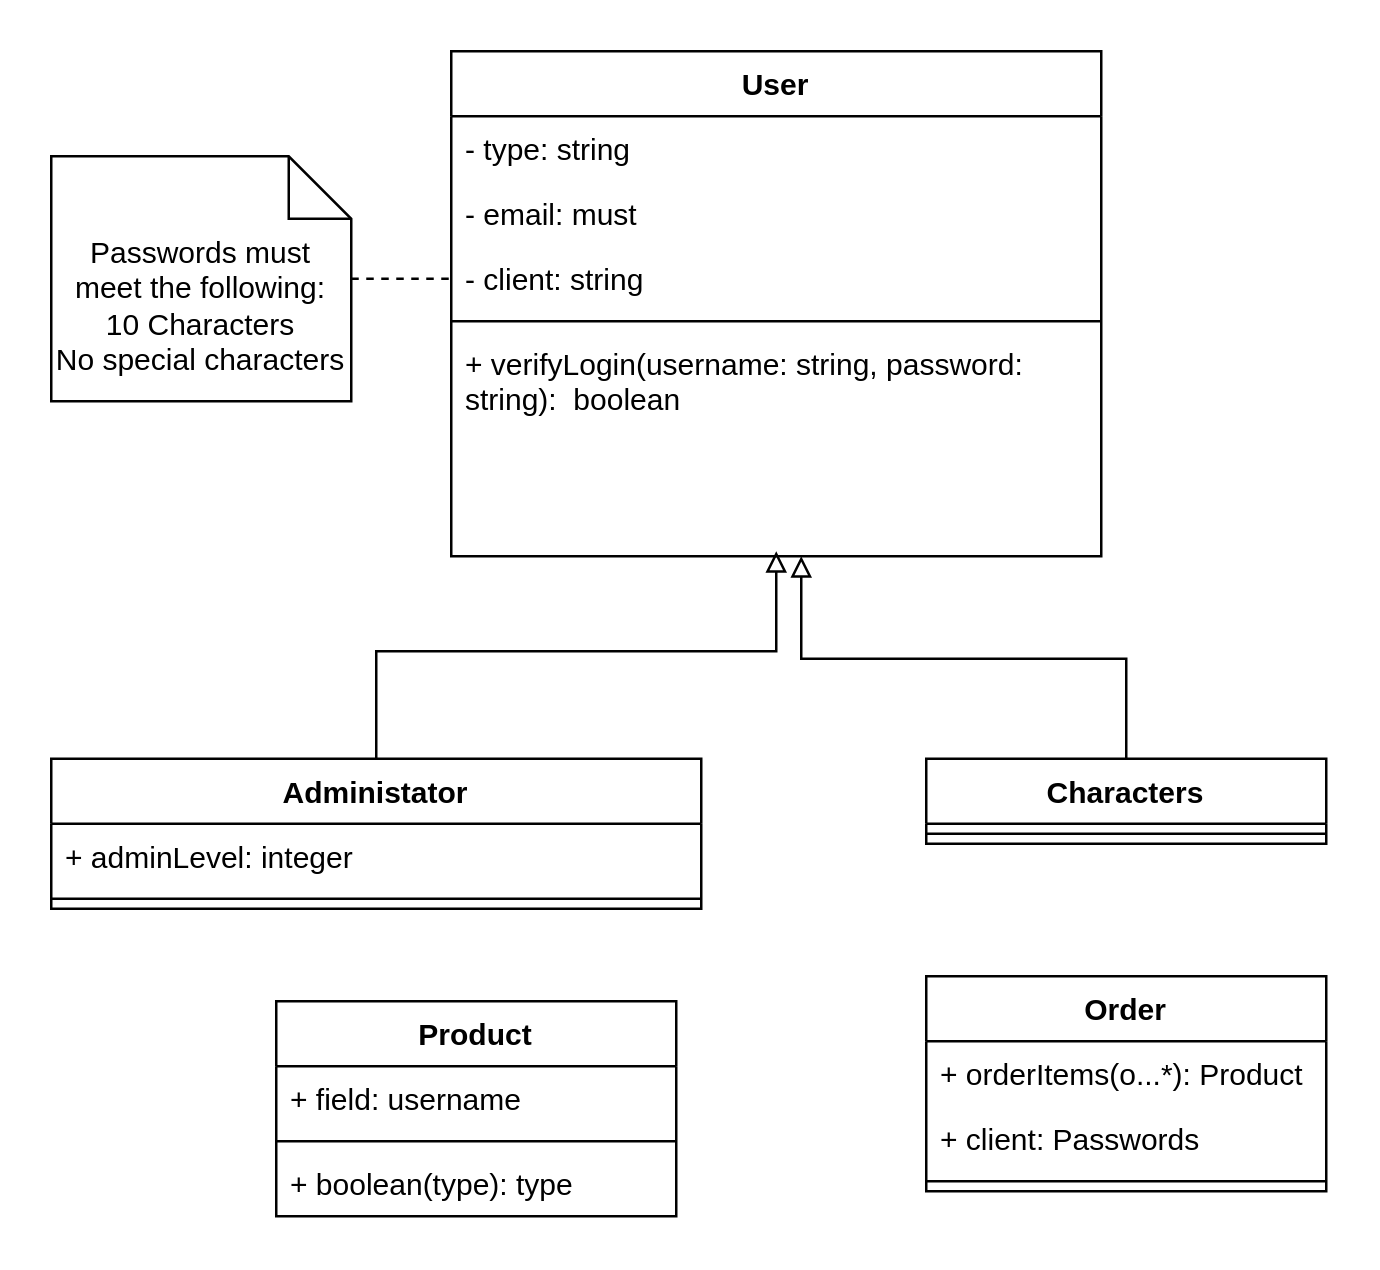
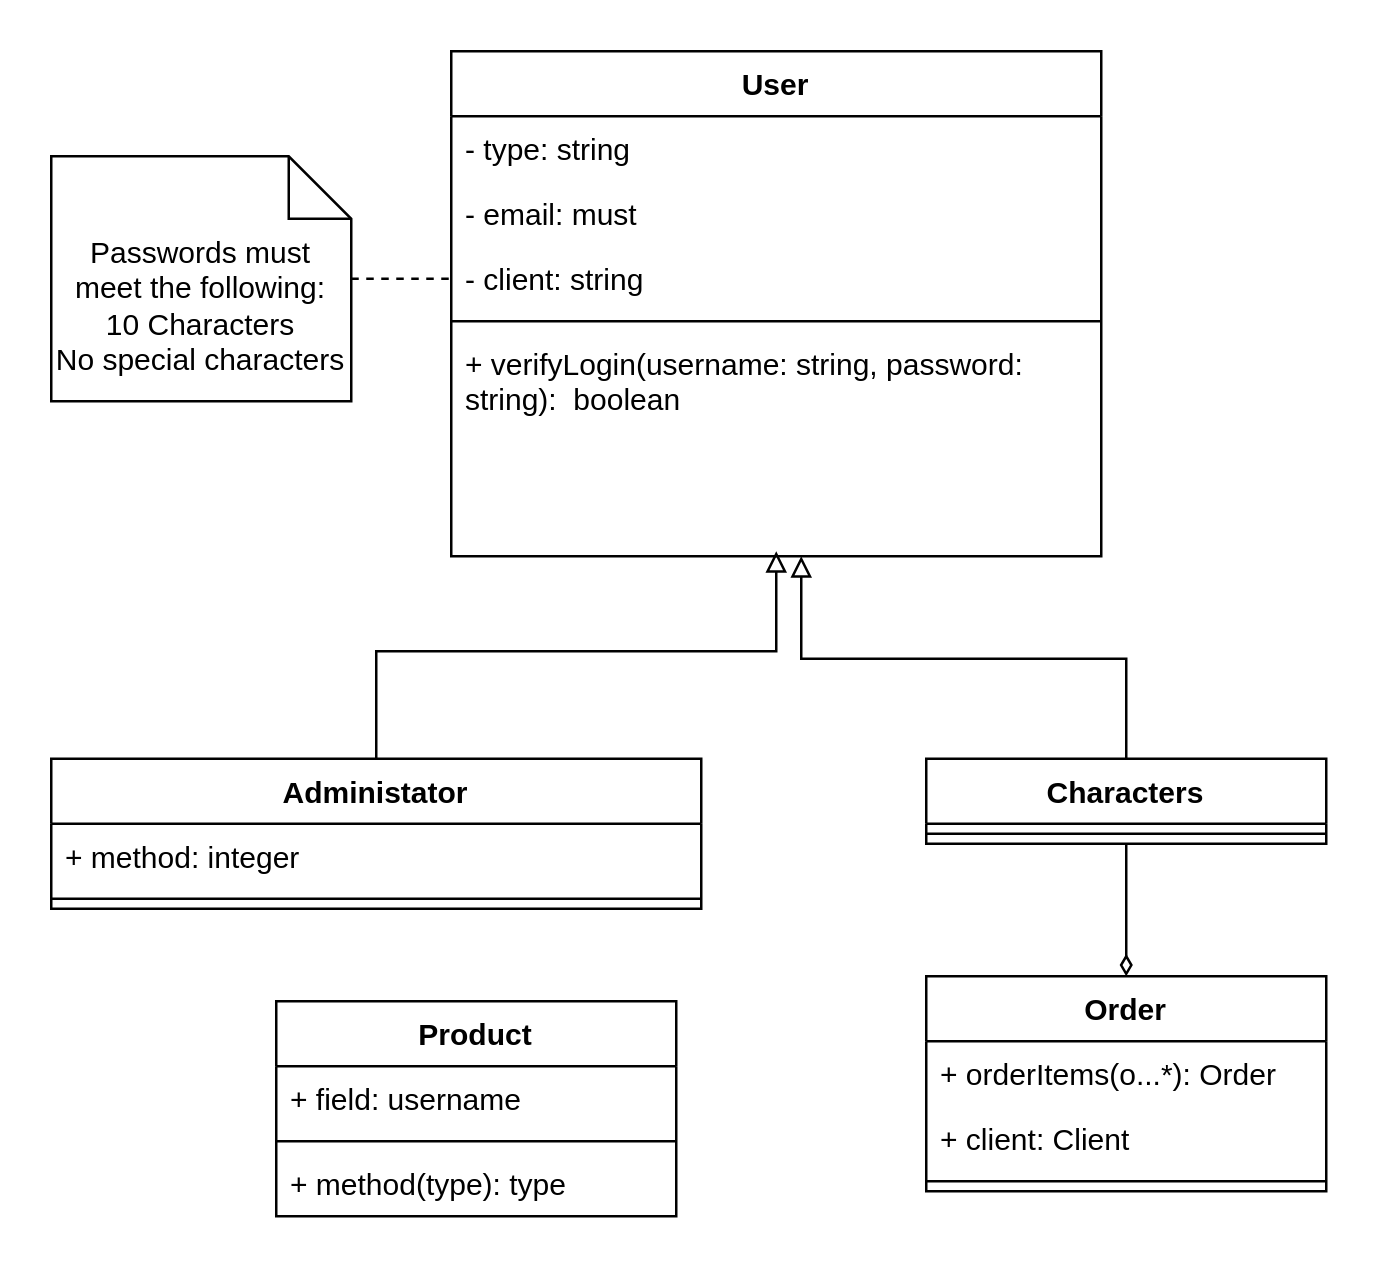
node "+ adminLevel: integer": label "+ adminLevel: integer" -> "+ method: integer"
edge "Characters" -> "Order": added
node "+ orderItems(o...*): Product": label "+ orderItems(o...*): Product" -> "+ orderItems(o...*): Order"
node "+ client: Passwords": label "+ client: Passwords" -> "+ client: Client"
node "+ boolean(type): type": label "+ boolean(type): type" -> "+ method(type): type"
